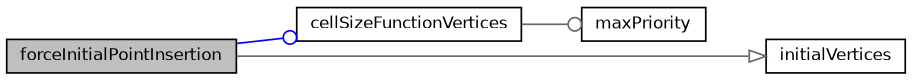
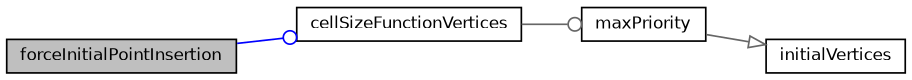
edge "forceInitialPointInsertion" -> "initialVertices": now "maxPriority" -> "initialVertices"
